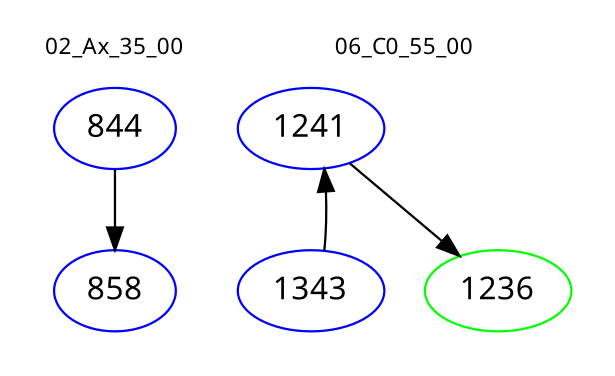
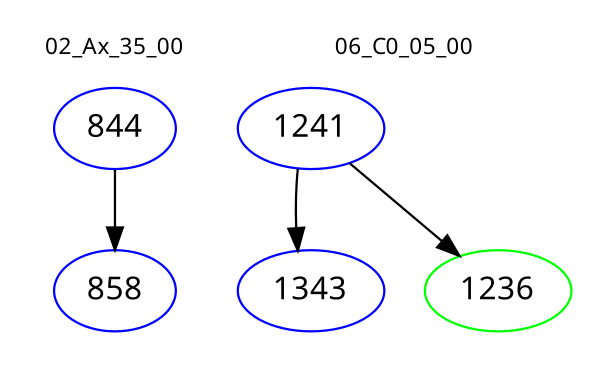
cluster "06_C0_55_00": label "06_C0_55_00" -> "06_C0_05_00"
edge "1343" -> "1241": reversed
